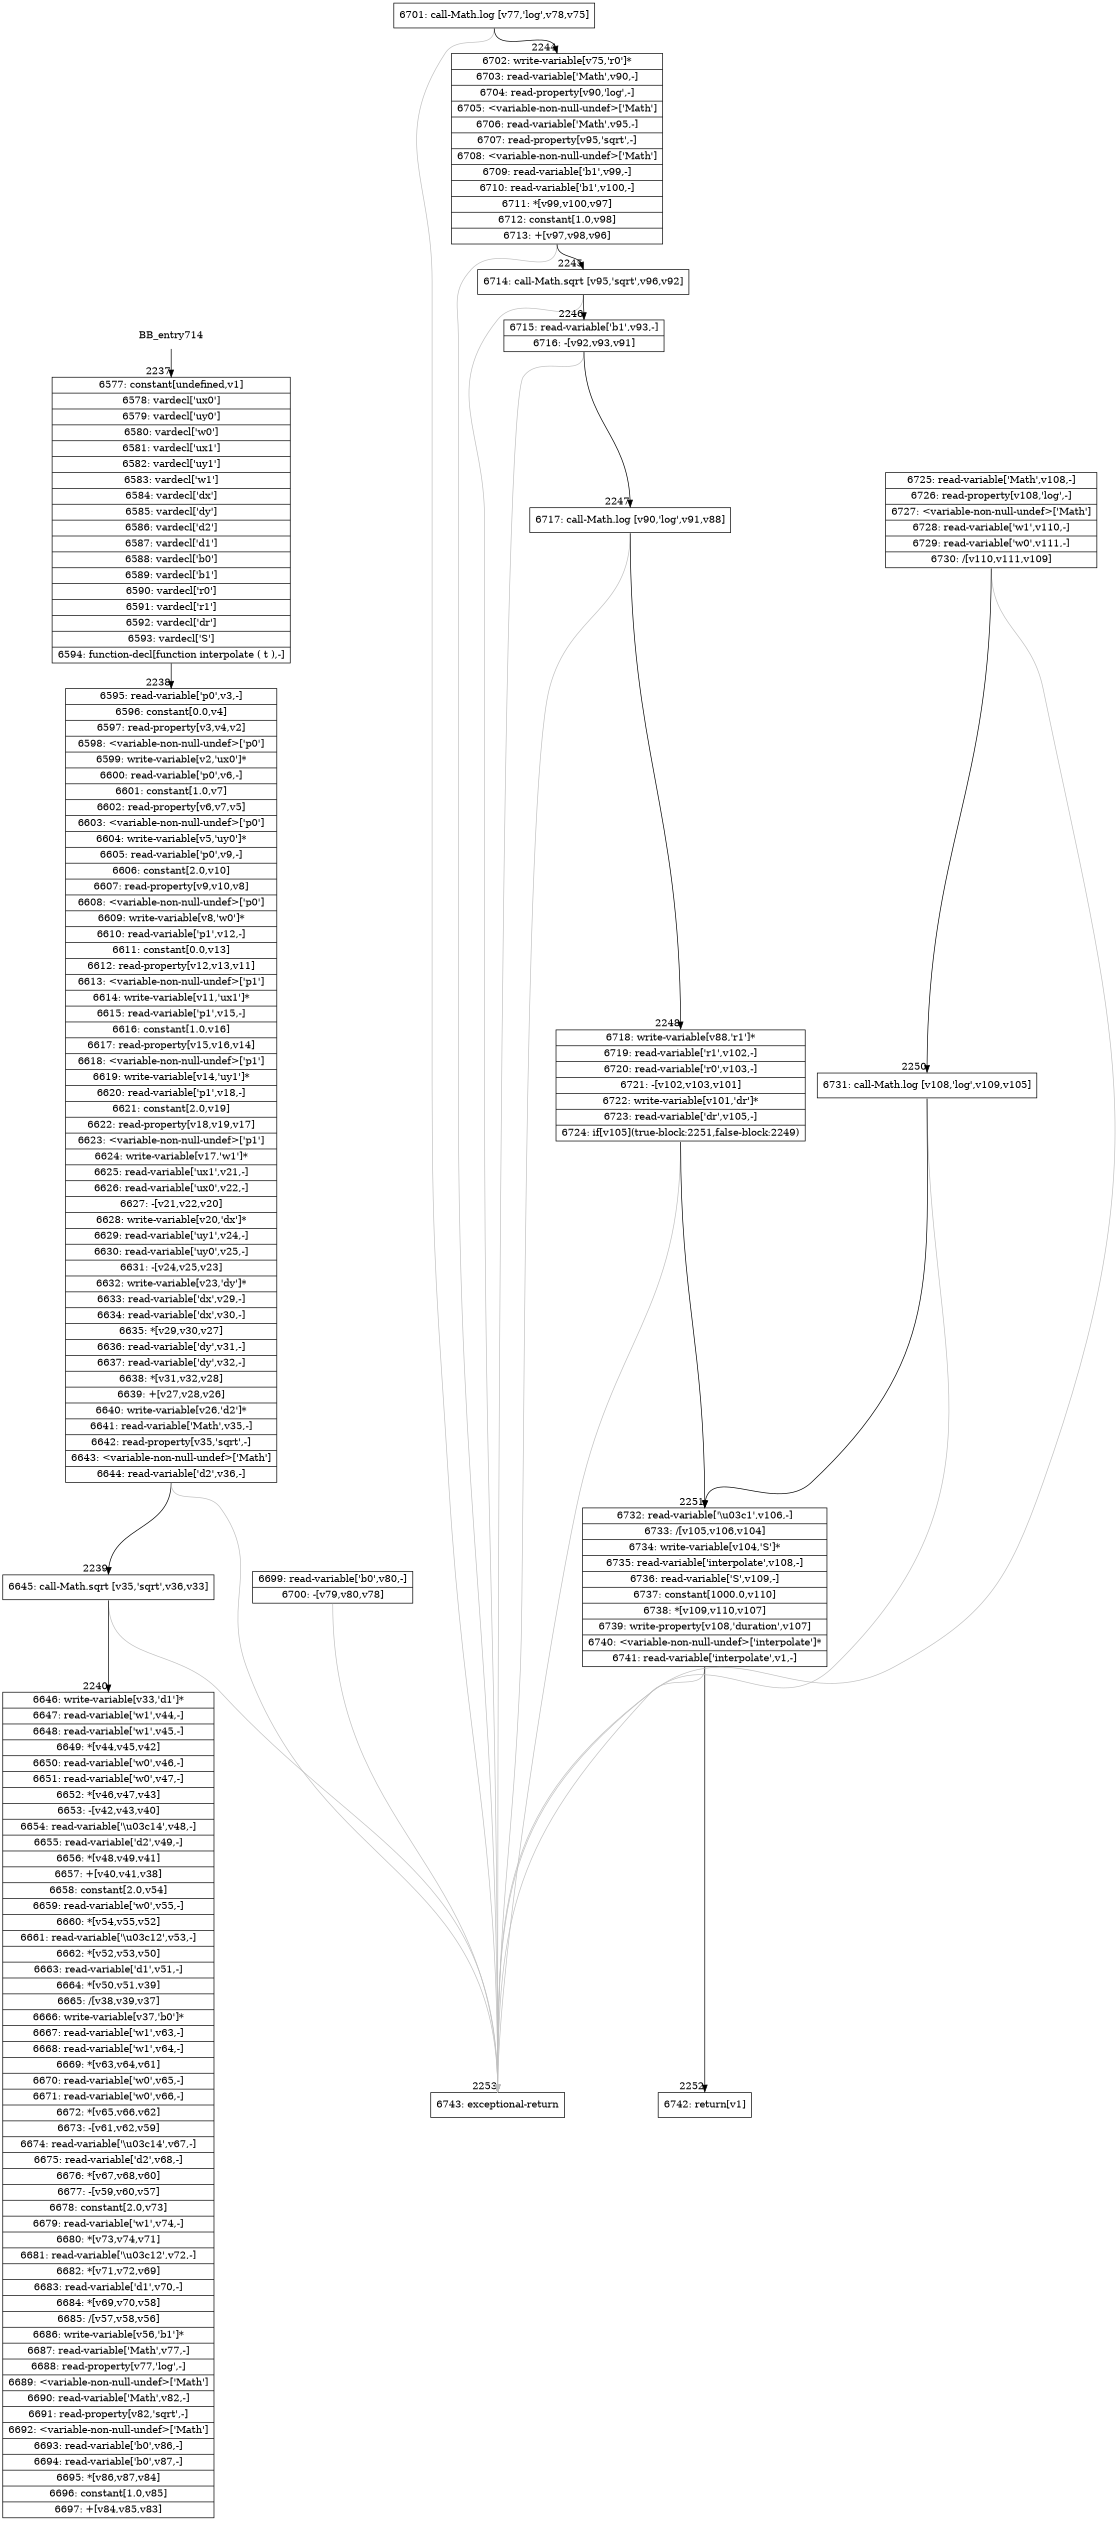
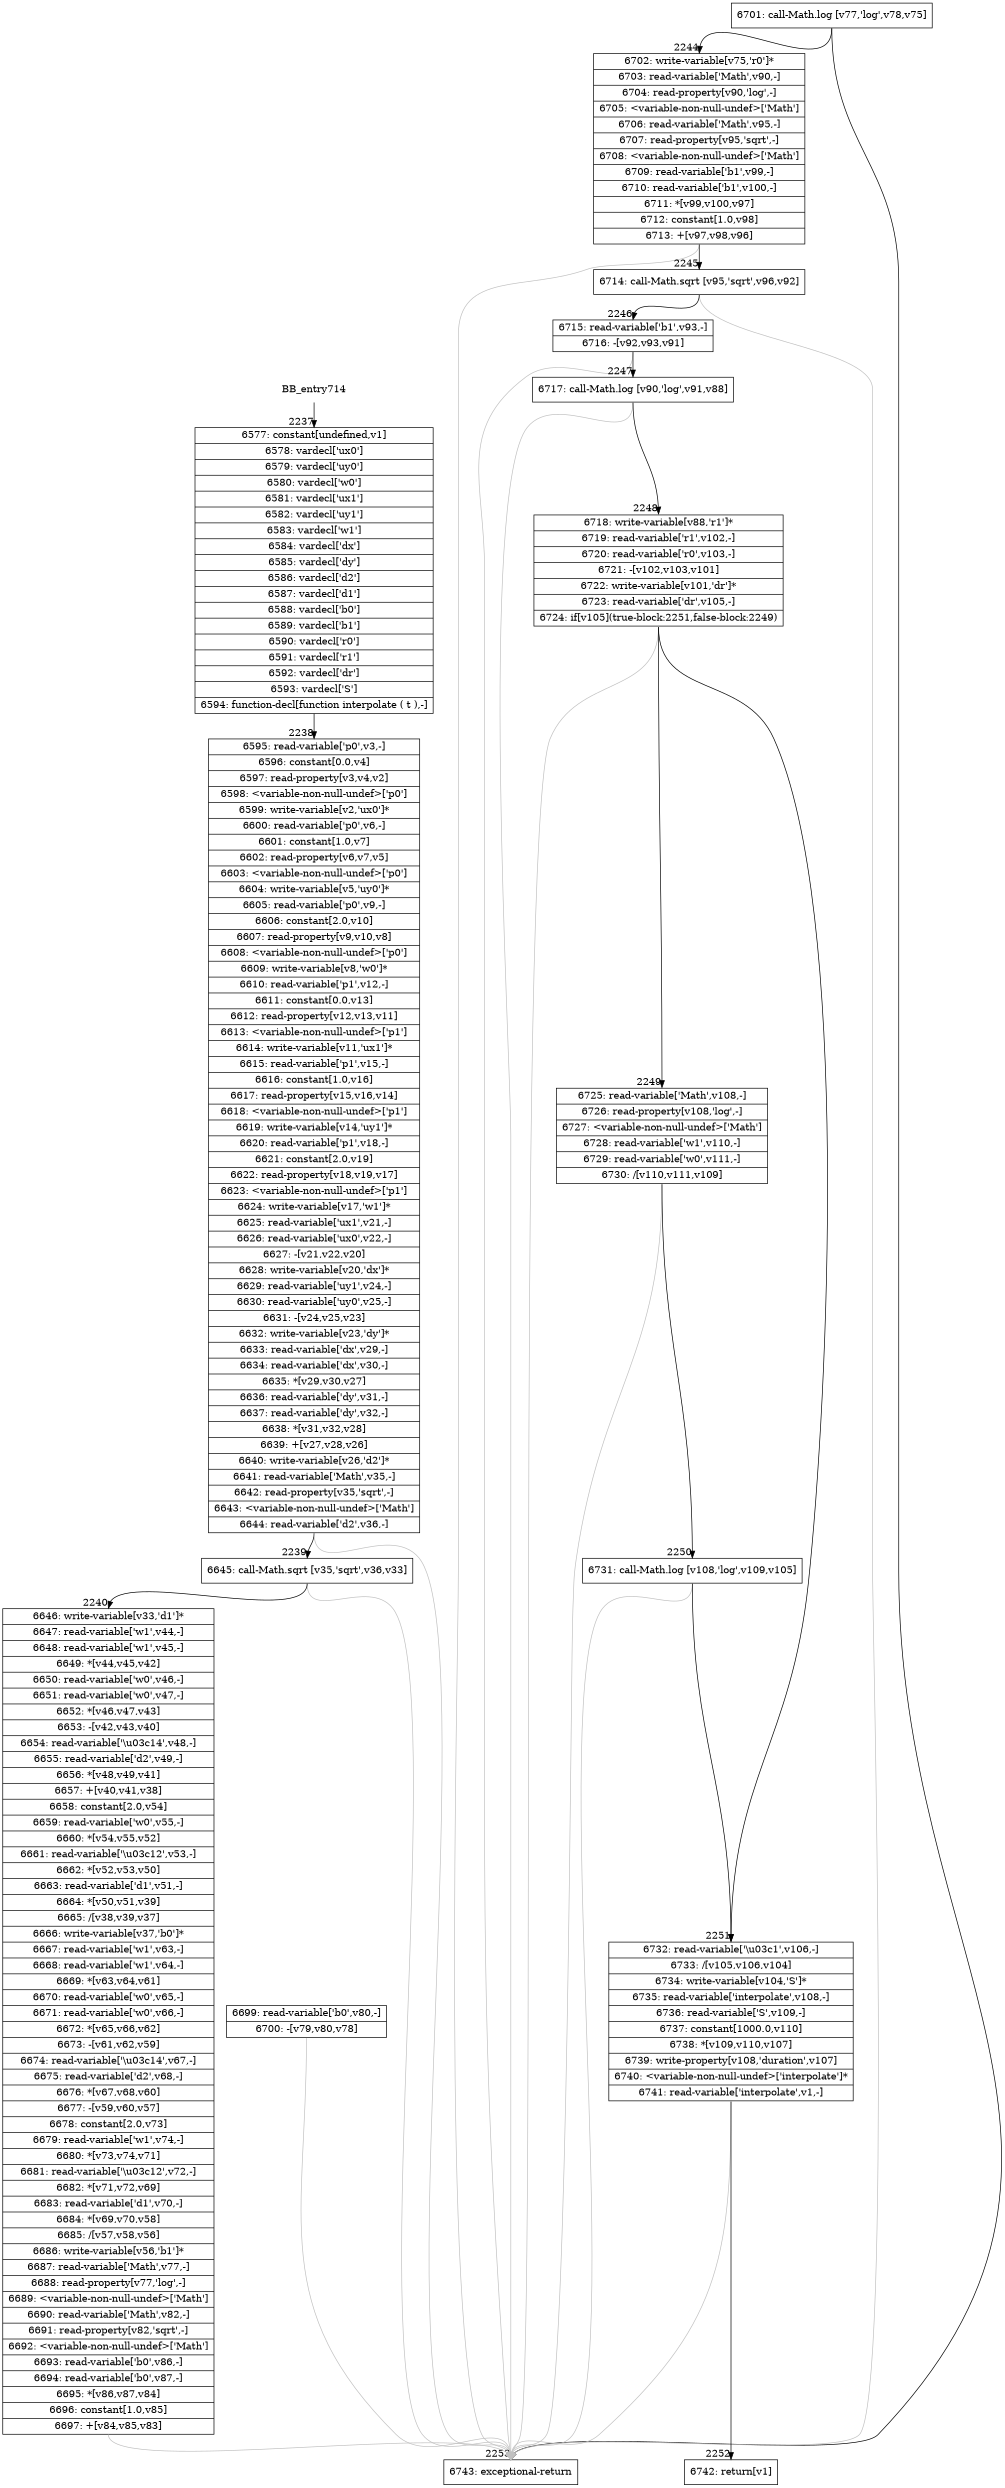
edge "6718: write-variable[v88,'r1']*" -> "6725: read-variable['Math',v108,-]": added
edge "6701: call-Math.log [v77,'log',v78,v75]" -> "6743: exceptional-return": color gray -> black
edge "6646: write-variable[v33,'d1']*" -> "6743: exceptional-return": added
